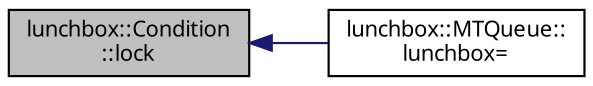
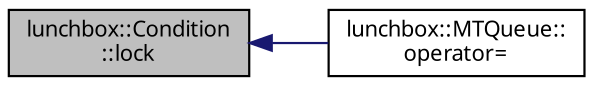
node "lunchbox::MTQueue:: lunchbox=": label "lunchbox::MTQueue:: lunchbox=" -> "lunchbox::MTQueue:: operator="
